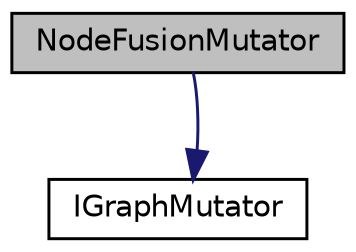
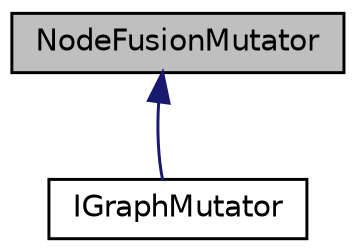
edge "NodeFusionMutator" -> "IGraphMutator": reversed
